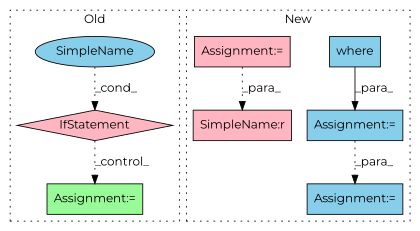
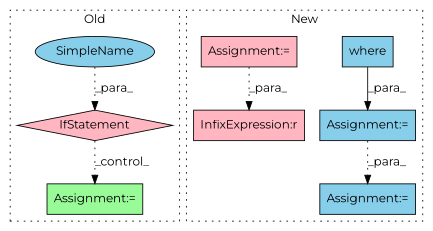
edge "SimpleName" -> "IfStatement": label "_cond_" -> "_para_"
node "SimpleName:r": label "SimpleName:r" -> "InfixExpression:r"
